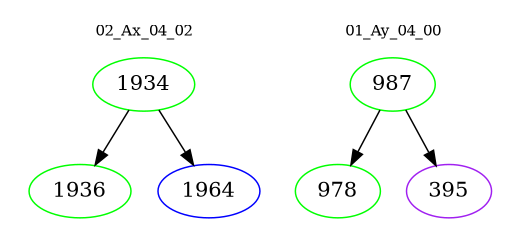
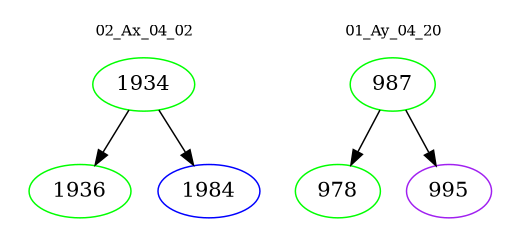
cluster "01_Ay_04_00": label "01_Ay_04_00" -> "01_Ay_04_20"
node "1964": label "1964" -> "1984"
node "395": label "395" -> "995"
